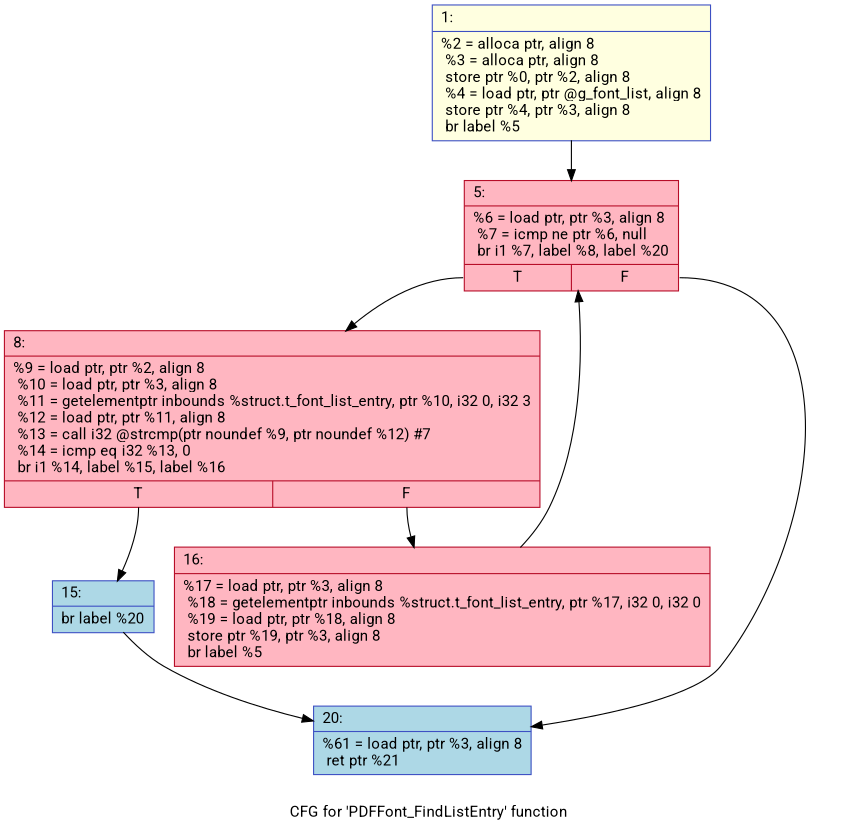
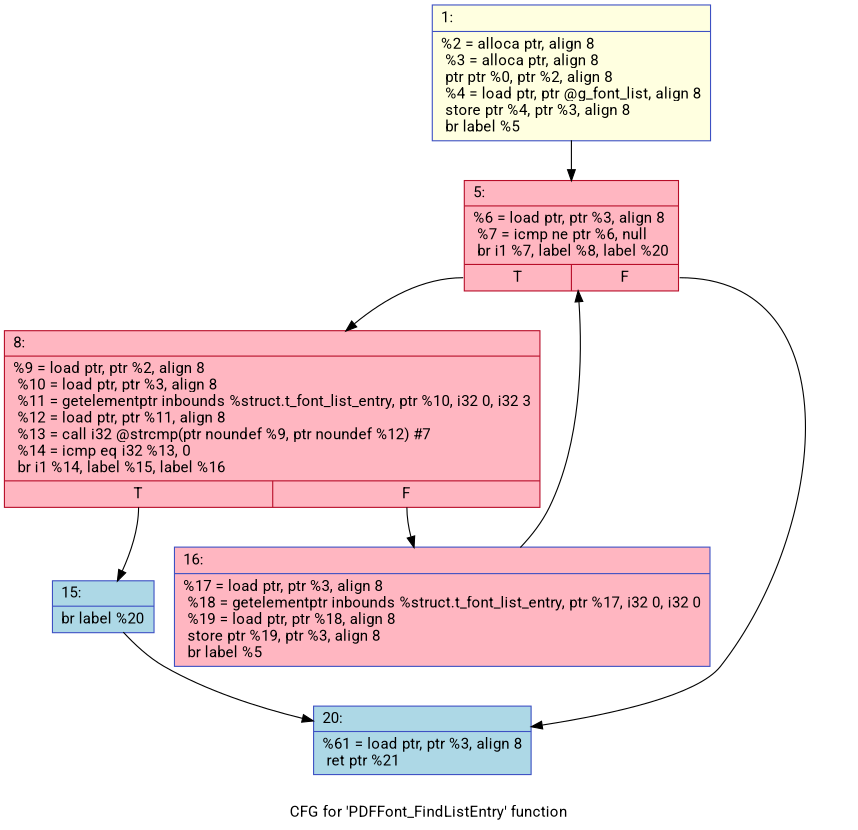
node "1:": text "store ptr %0, ptr %2, align 8" -> "ptr ptr %0, ptr %2, align 8"
node "16:": color #b70d28ff -> #3d50c3ff
